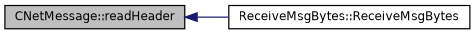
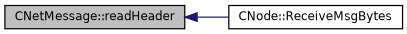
node "ReceiveMsgBytes::ReceiveMsgBytes": label "ReceiveMsgBytes::ReceiveMsgBytes" -> "CNode::ReceiveMsgBytes"
